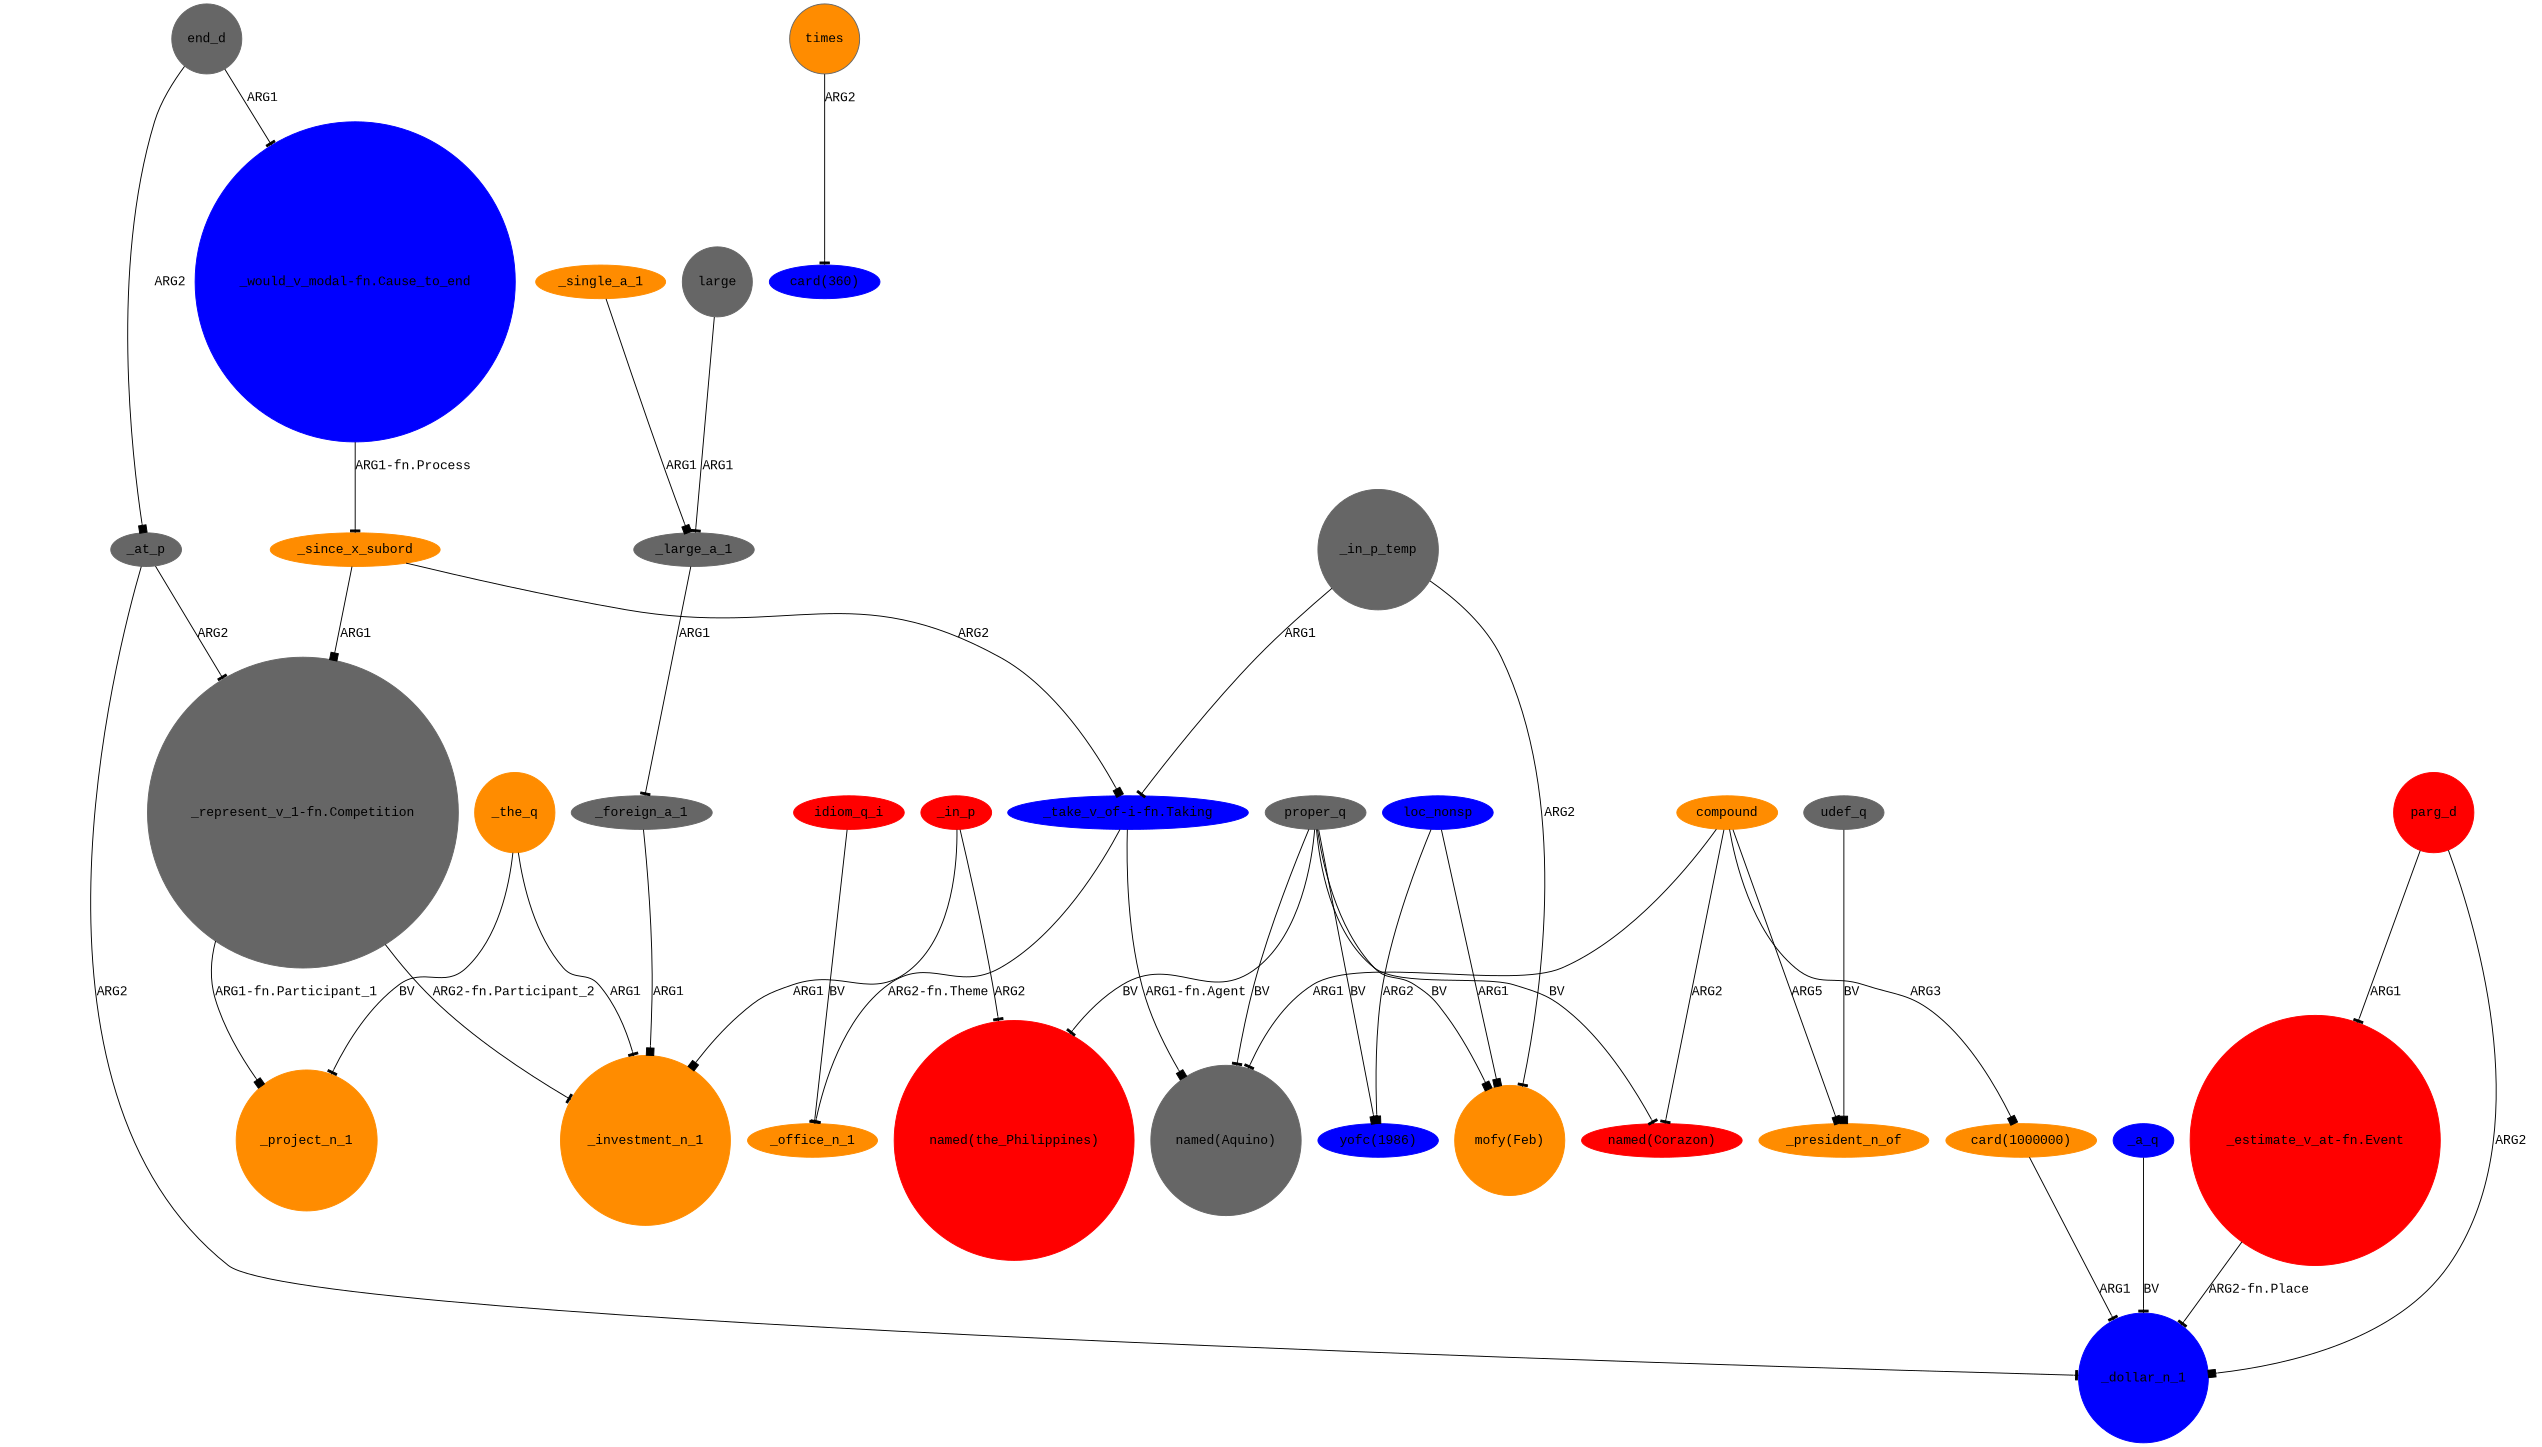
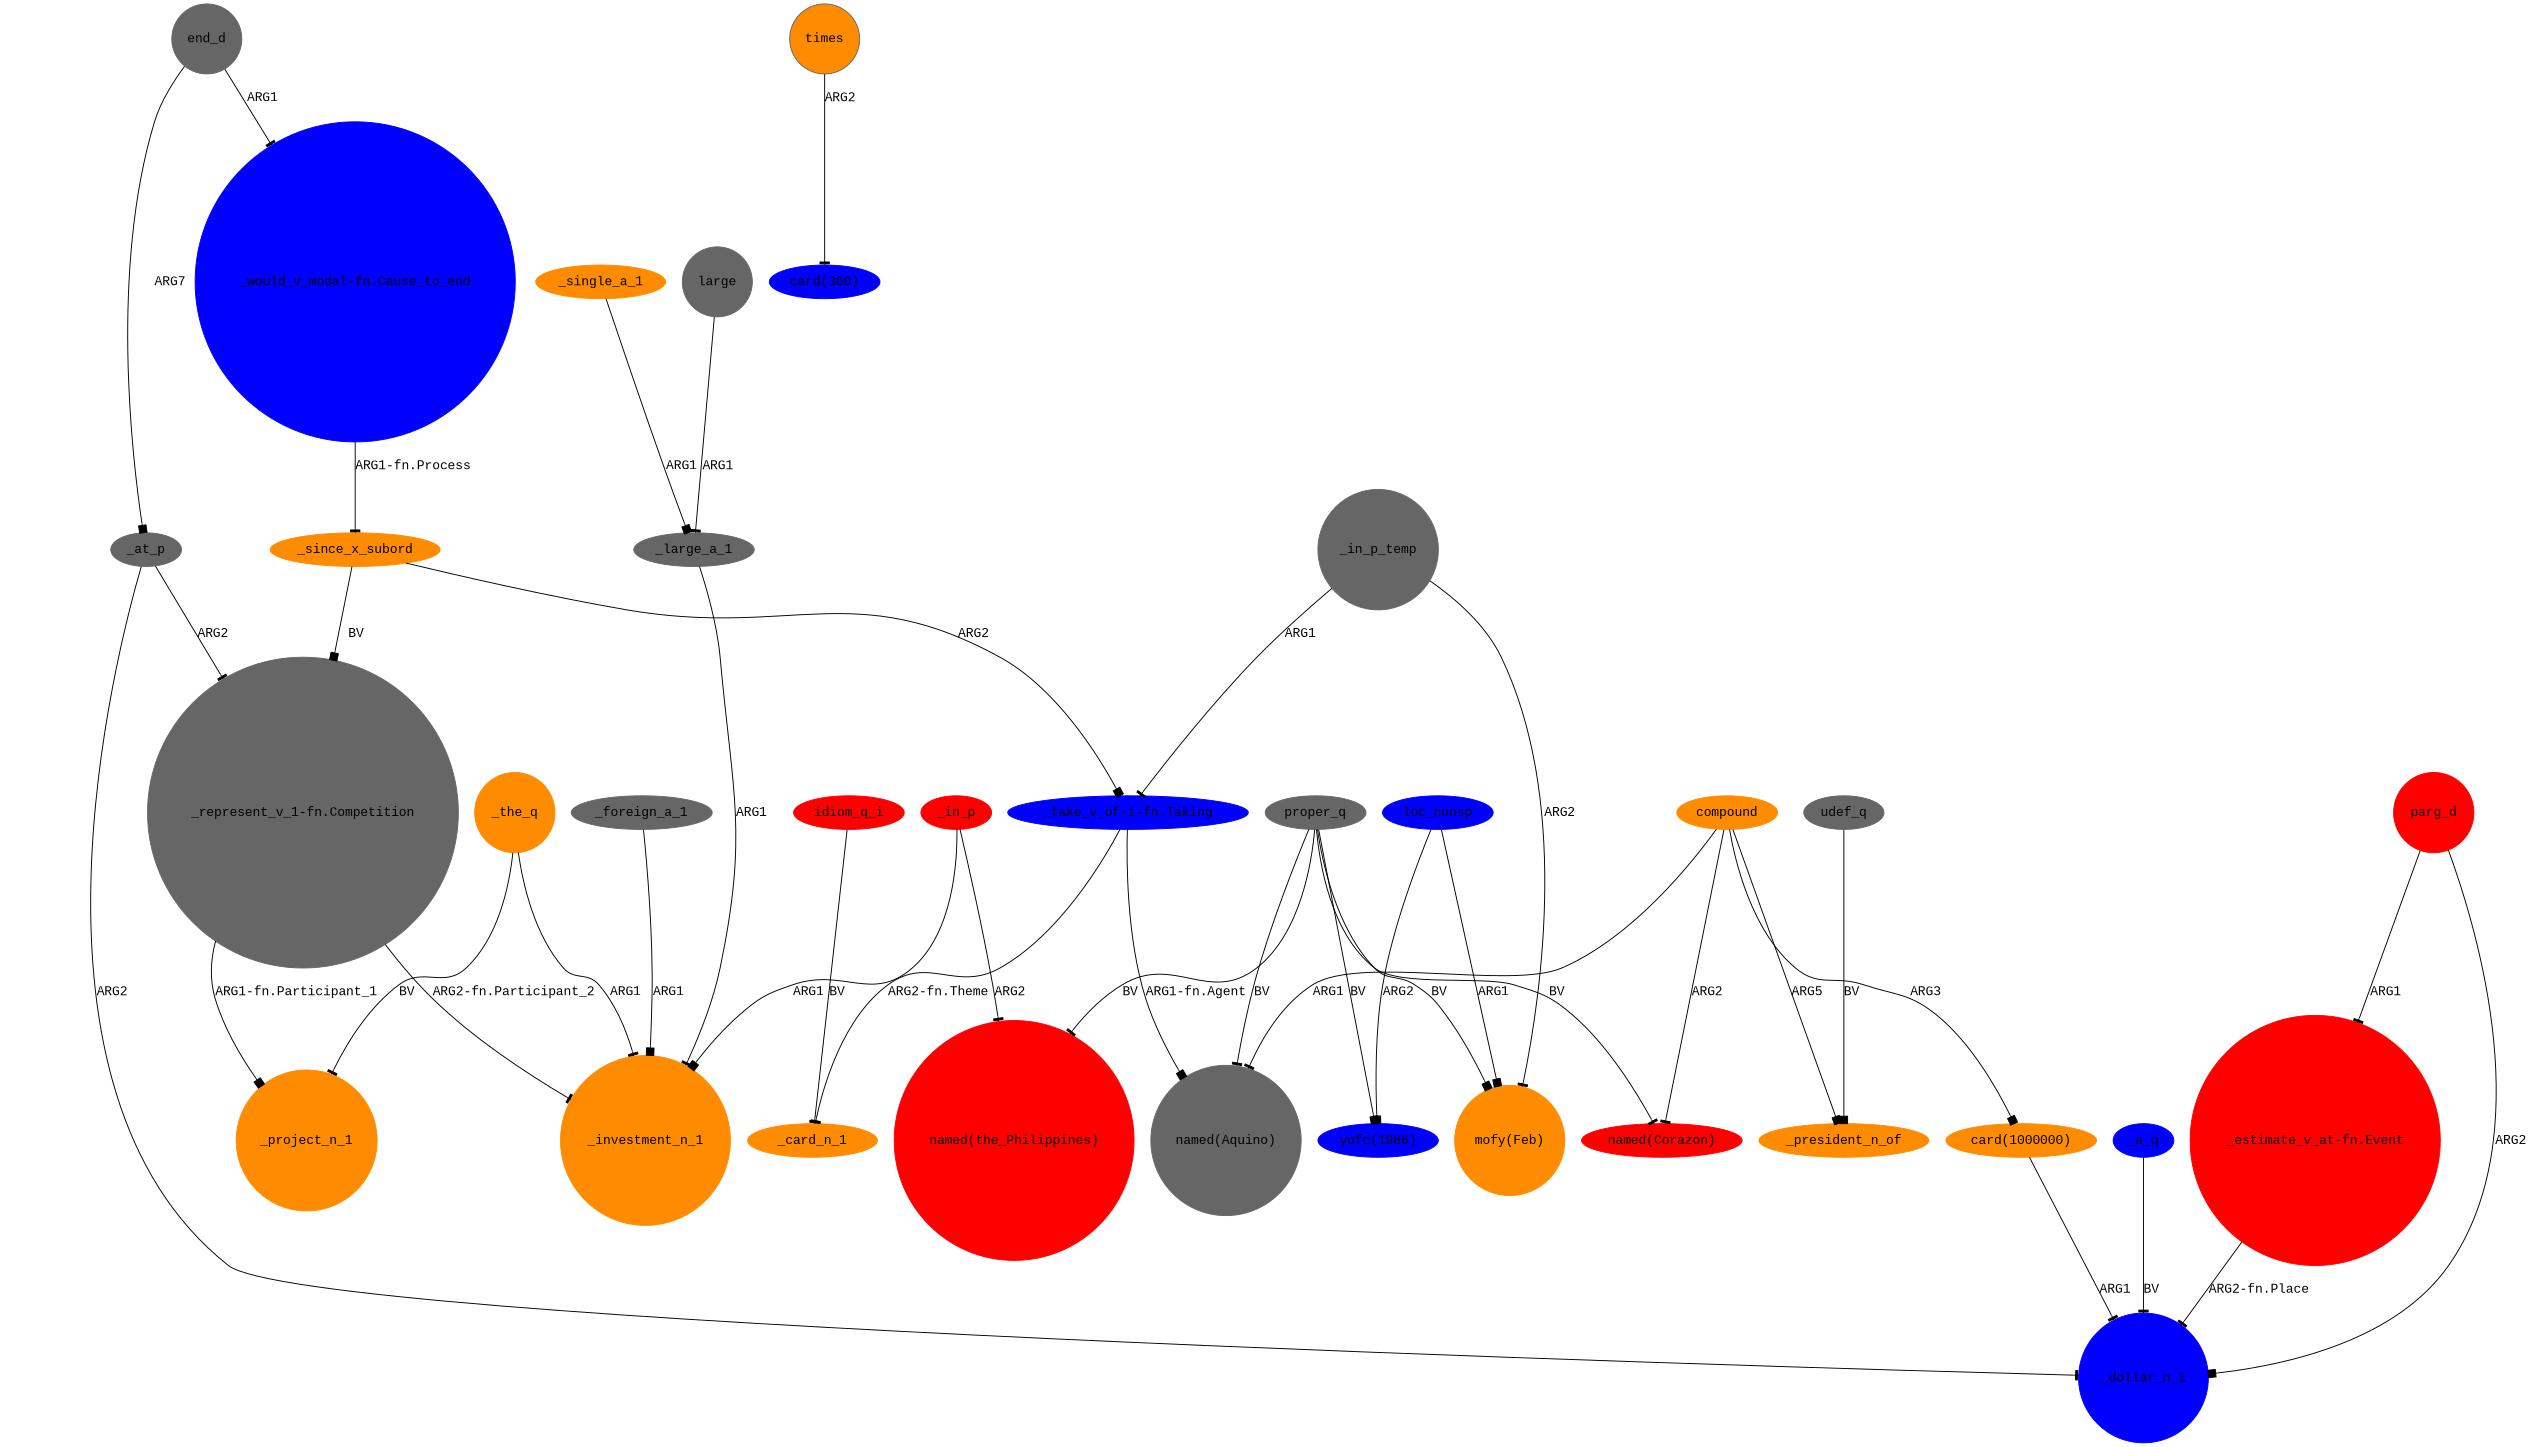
edge "end_d" -> "_at_p": label "ARG2" -> "ARG7"
edge "_since_x_subord" -> "_represent_v_1-fn.Competition": label "ARG1" -> "BV"
edge "_large_a_1" -> "_foreign_a_1": now "_large_a_1" -> "_investment_n_1"
node "_office_n_1": label "_office_n_1" -> "_card_n_1"
